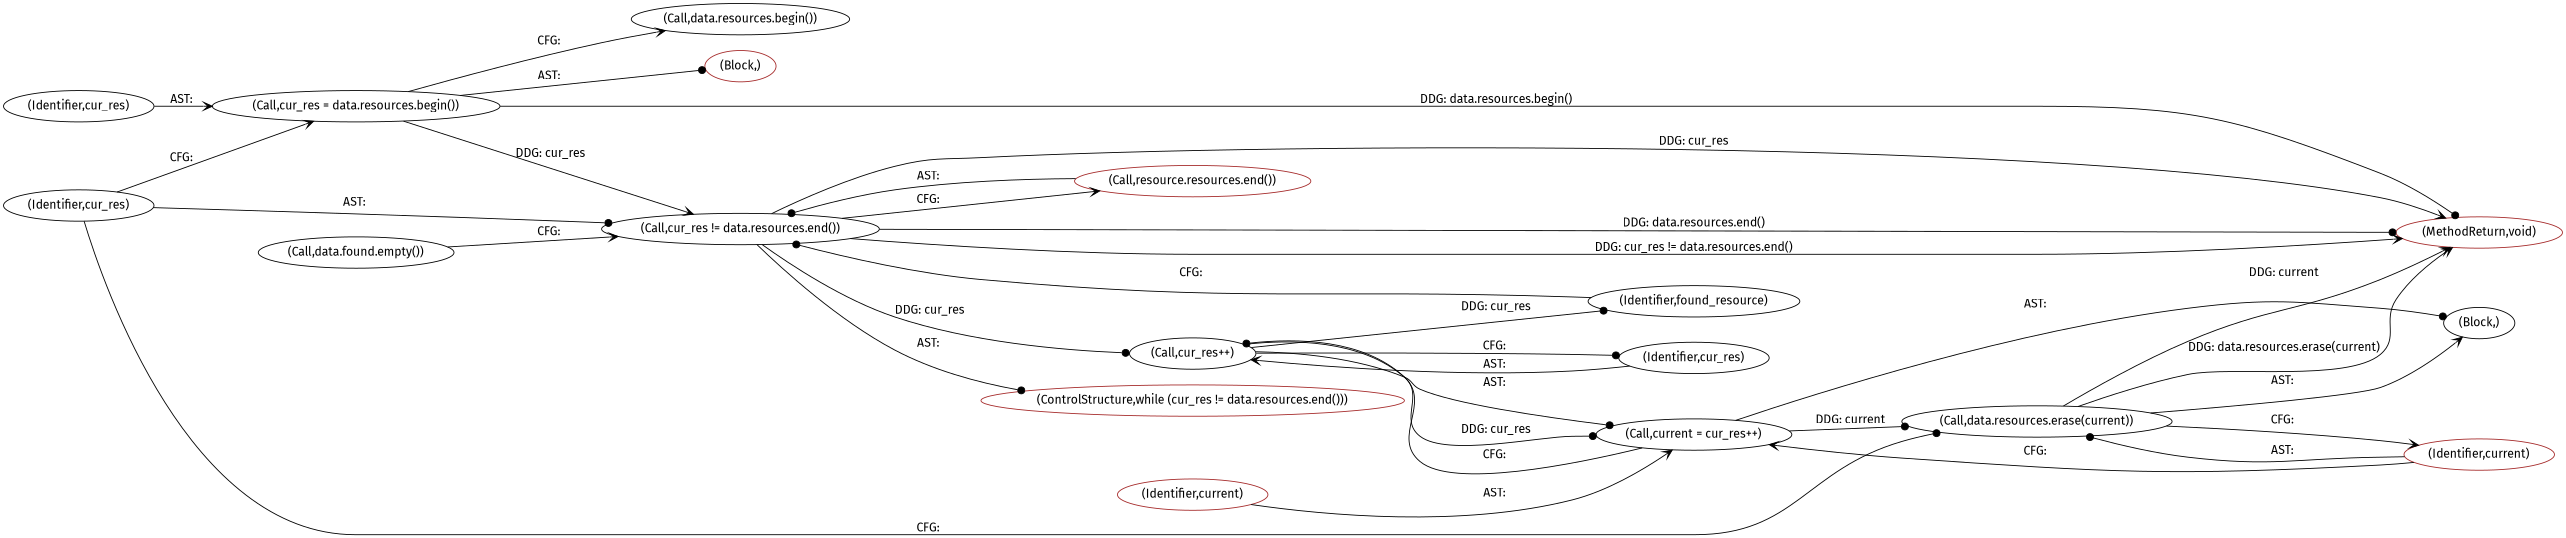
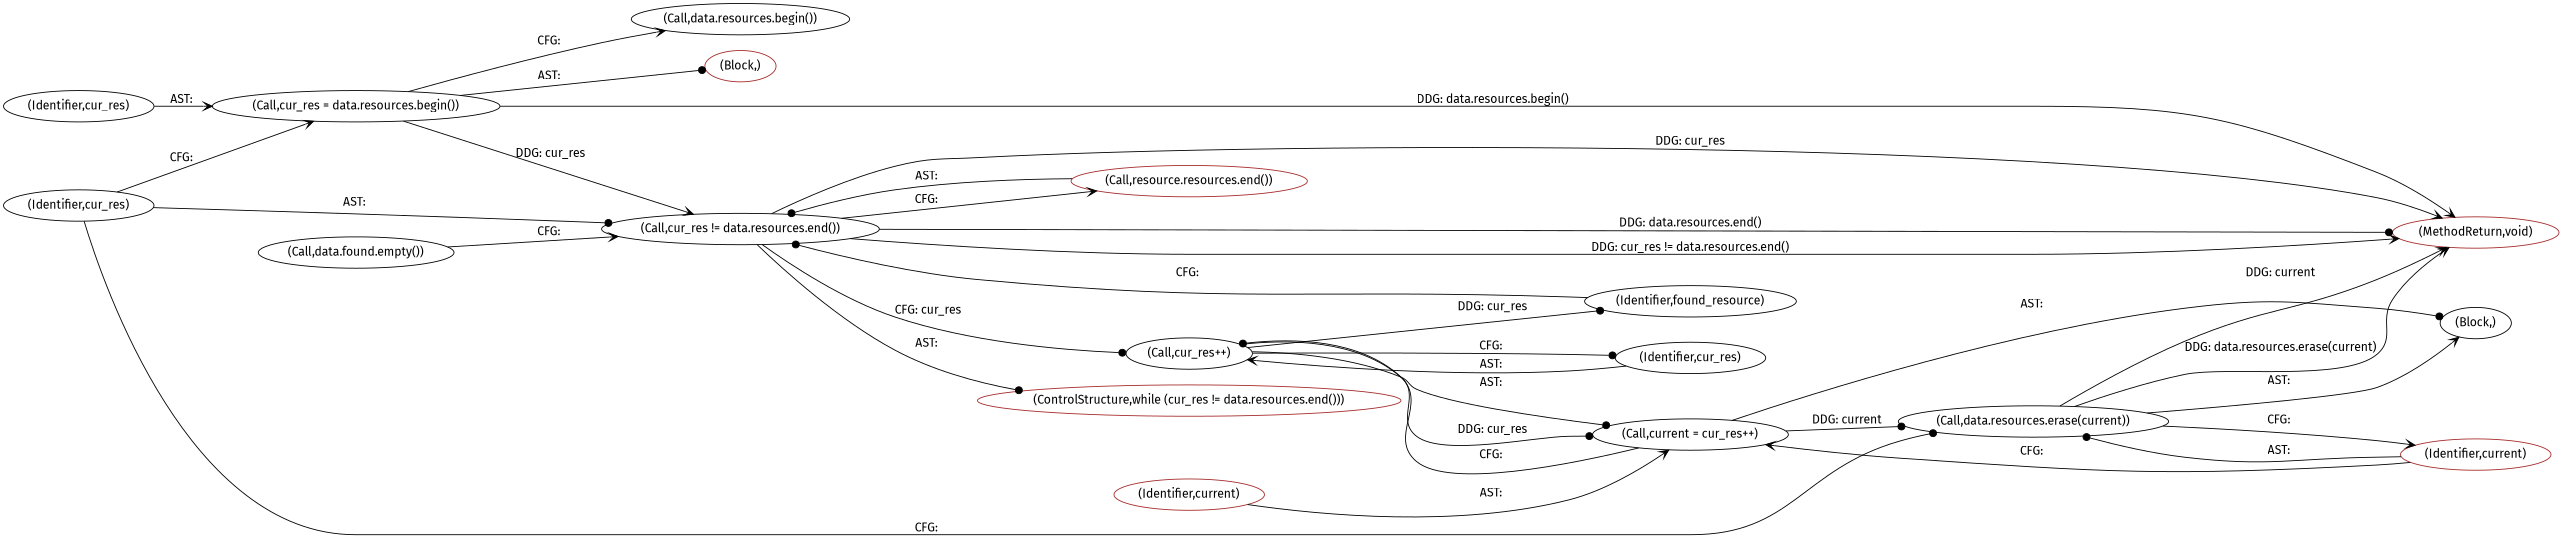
edge "(Call,cur_res = data.resources.begin())" -> "(MethodReturn,void)": arrowhead dot -> vee
edge "(Call,cur_res != data.resources.end())" -> "(Call,cur_res++)": label "DDG: cur_res" -> "CFG: cur_res"
